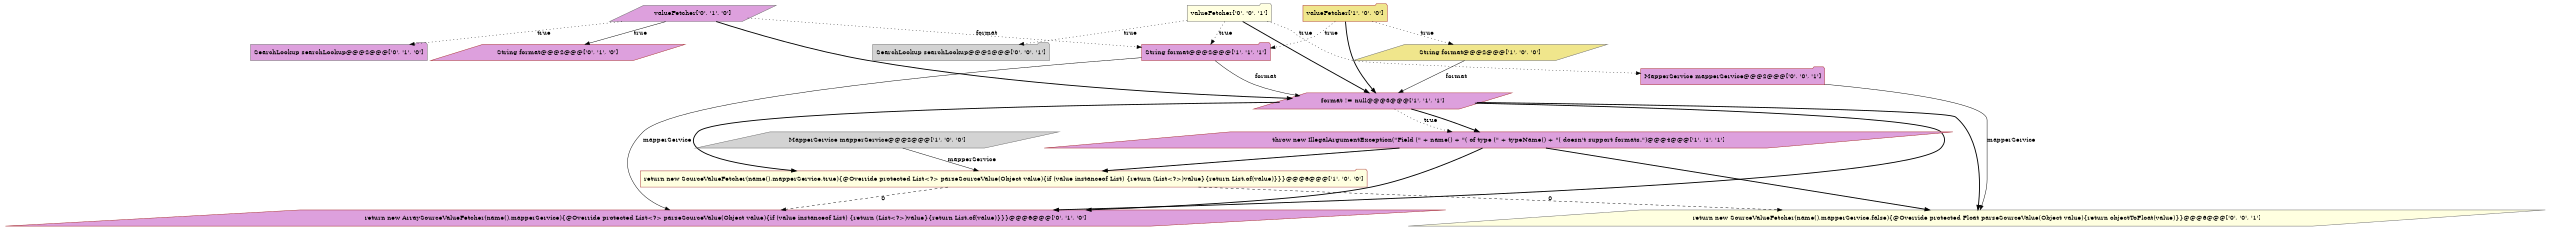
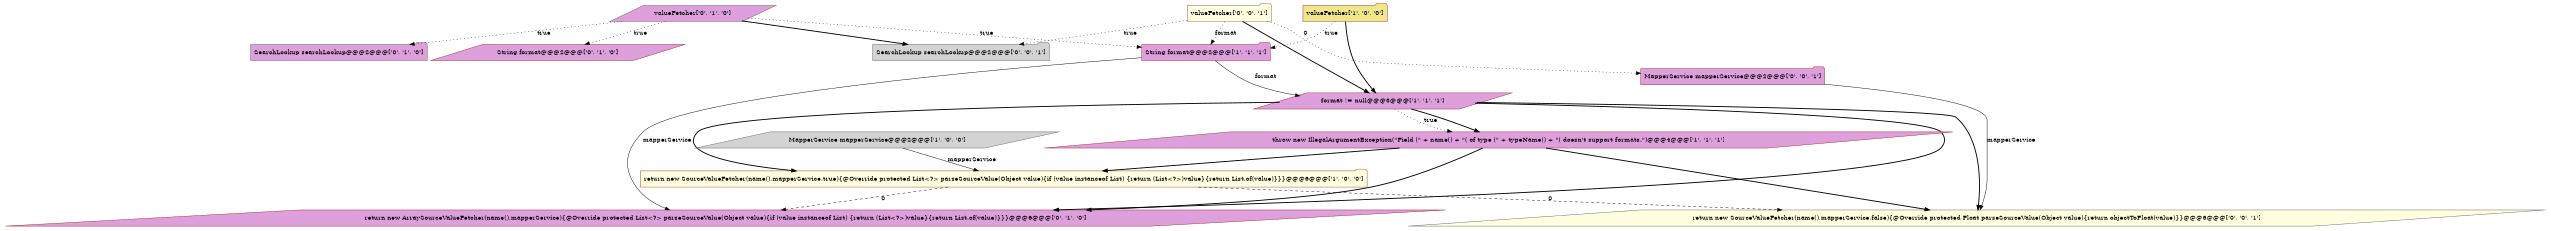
edge "valueFetcher['0', '1', '0']" -> "String format@@@2@@@['0', '1', '0']": style solid -> dotted
edge "valueFetcher['0', '1', '0']" -> "String format@@@2@@@['1', '1', '1']": label "format" -> "true"
edge "valueFetcher['0', '0', '1']" -> "String format@@@2@@@['1', '1', '1']": label "true" -> "format"
edge "valueFetcher['0', '0', '1']" -> "MapperService mapperService@@@2@@@['0', '0', '1']": label "true" -> "0"
node "String format@@@2@@@['1', '0', '0']": removed
edge "valueFetcher['0', '1', '0']" -> "format != null@@@3@@@['1', '1', '1']": now "valueFetcher['0', '1', '0']" -> "SearchLookup searchLookup@@@2@@@['0', '0', '1']"
